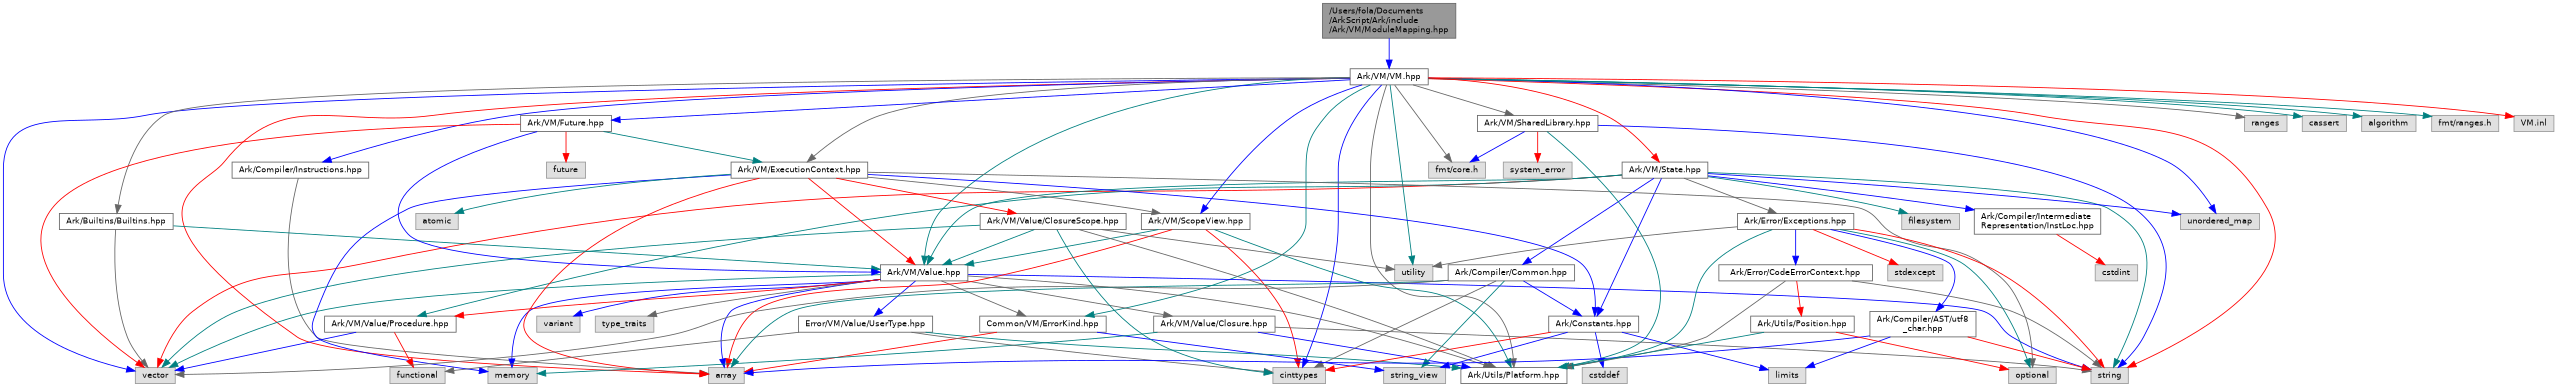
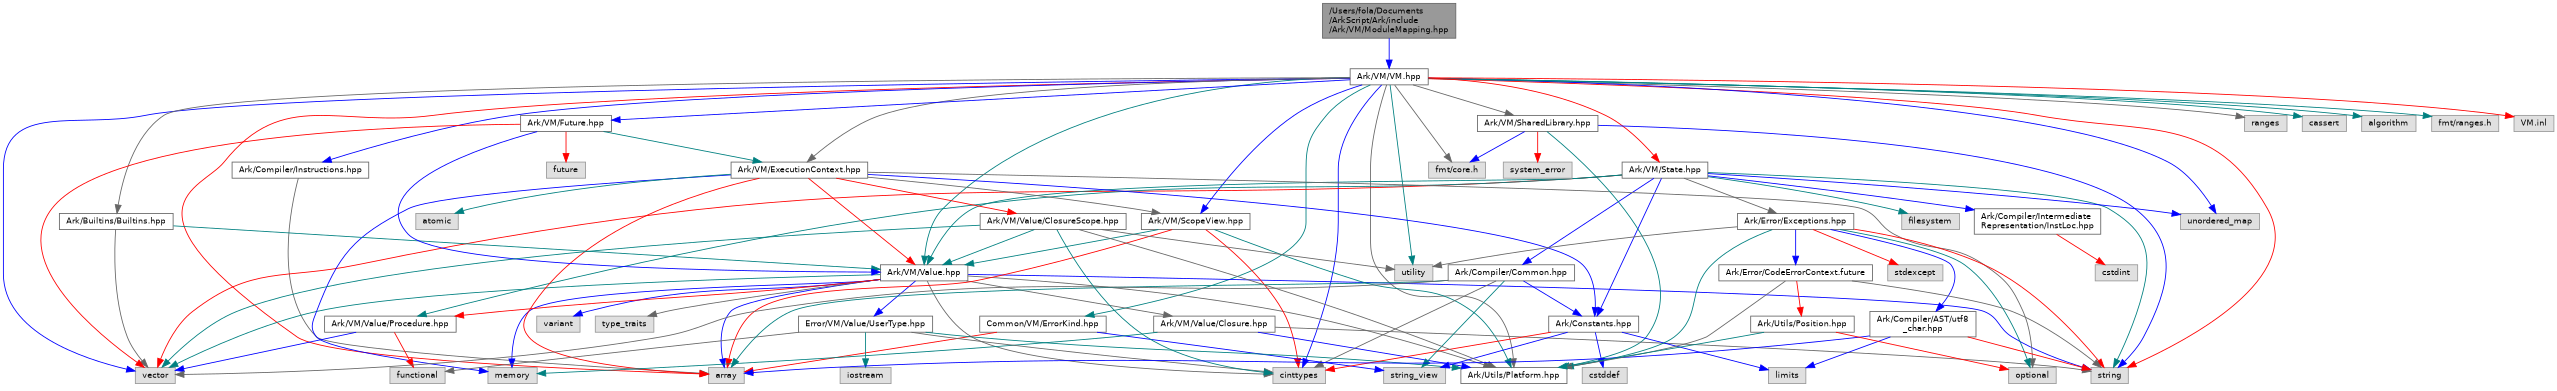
node "Ark/Error/CodeErrorContext.hpp": label "Ark/Error/CodeErrorContext.hpp" -> "Ark/Error/CodeErrorContext.future"
edge "Ark/VM/Value.hpp" -> "Common/VM/ErrorKind.hpp": now "Ark/VM/Value.hpp" -> "cinttypes"
node "iostream": added
